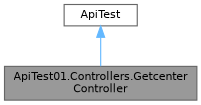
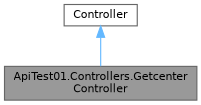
node "ApiTest": label "ApiTest" -> "Controller"
